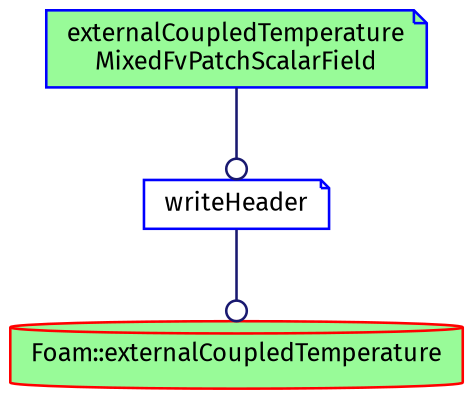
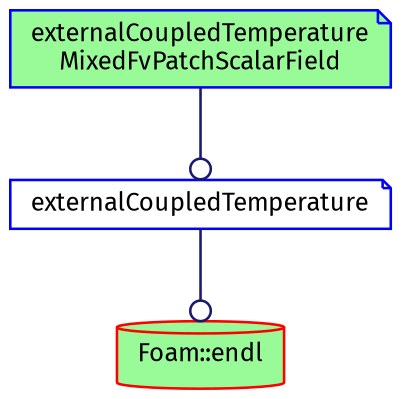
node "writeHeader": label "writeHeader" -> "externalCoupledTemperature"
node "Foam::externalCoupledTemperature": label "Foam::externalCoupledTemperature" -> "Foam::endl"
